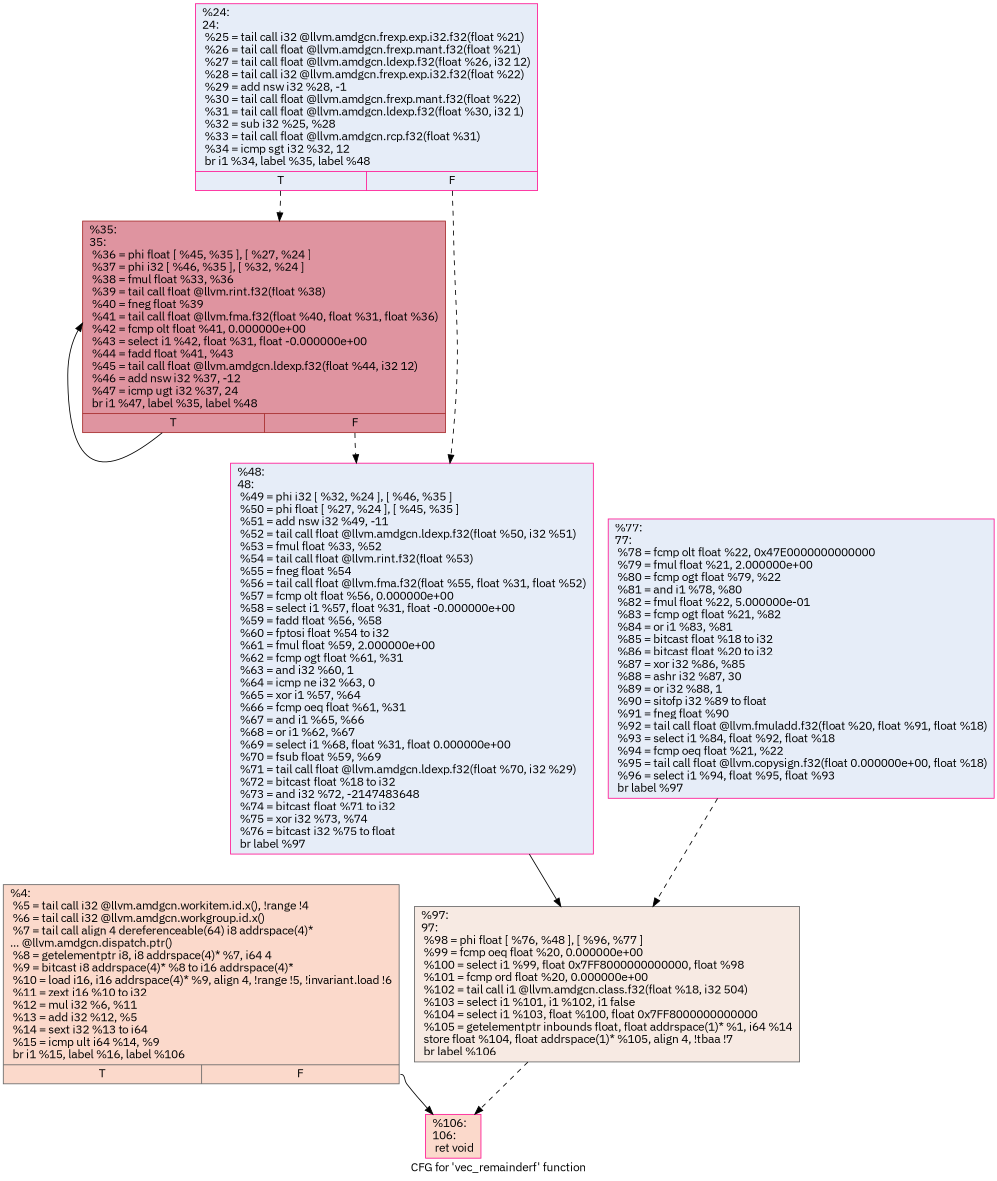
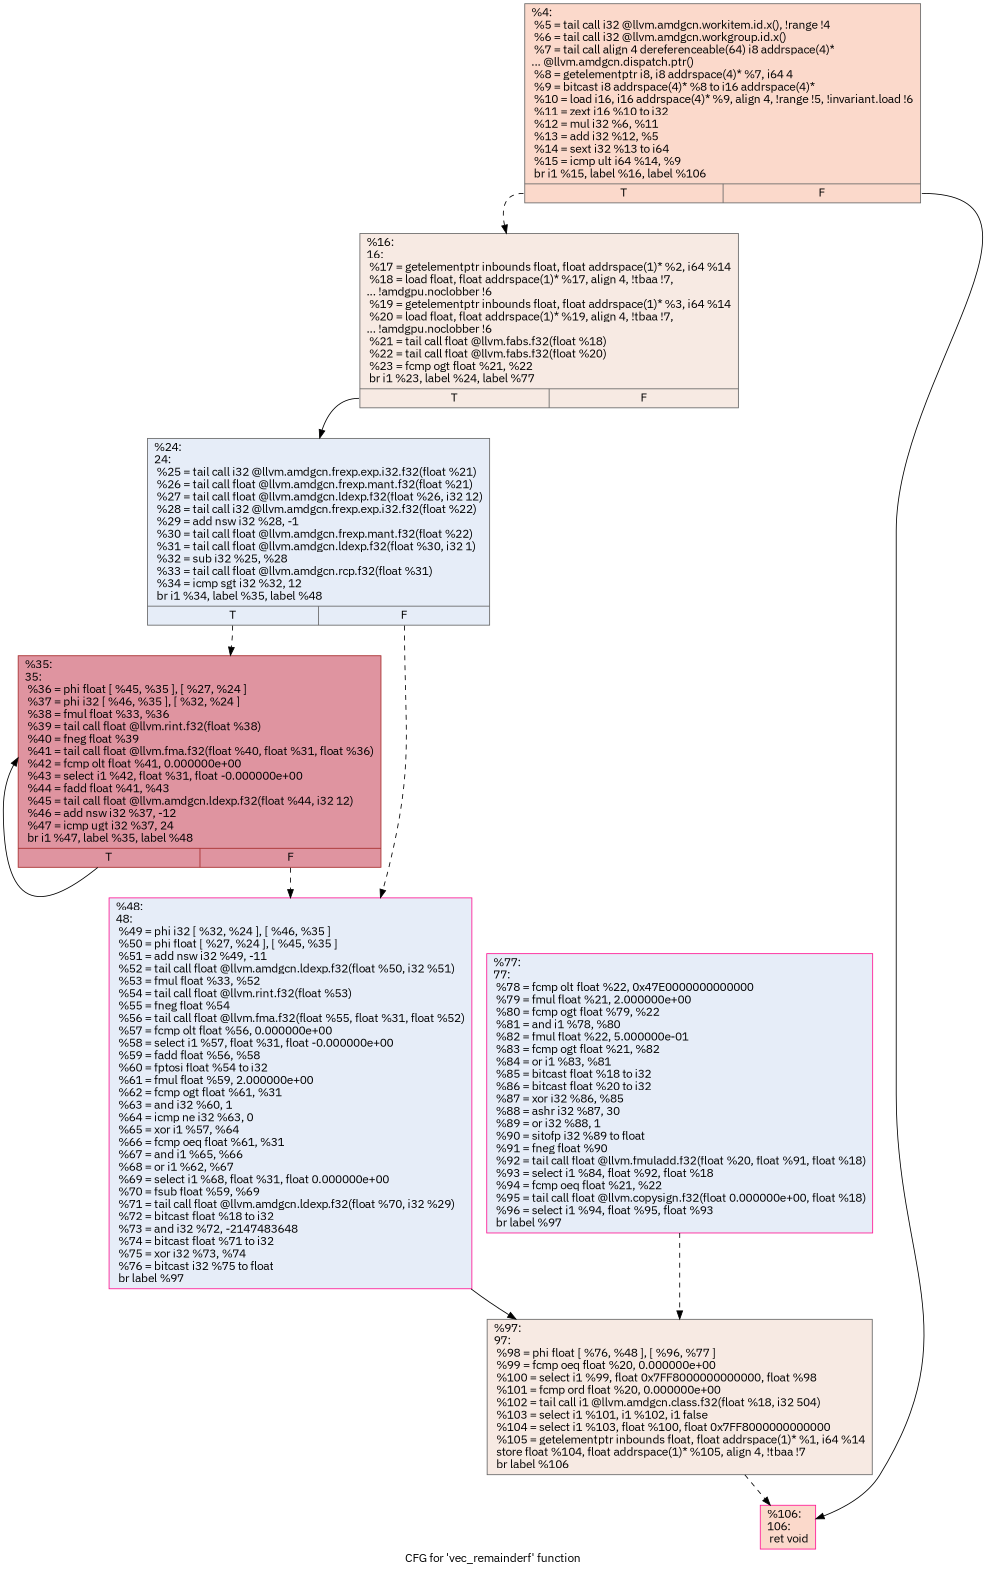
node "%24:": color deeppink -> gray40
node "%16:": added
